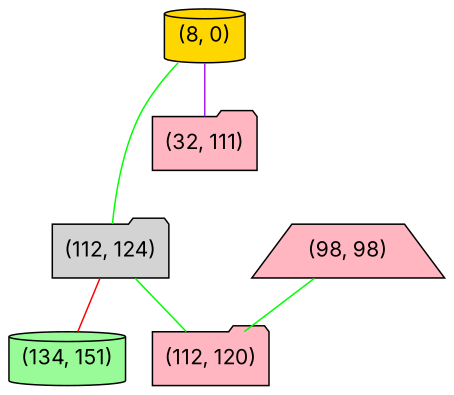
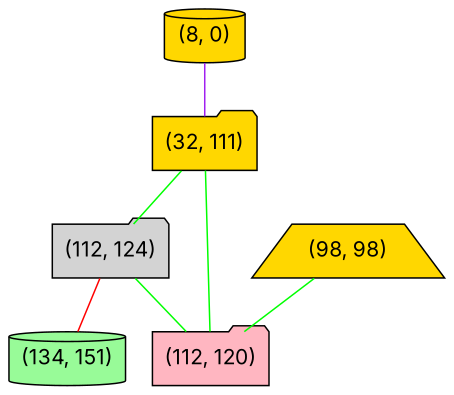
edge "(8, 0)" -- "(112, 124)": now "(32, 111)" -- "(112, 124)"
node "(32, 111)": fillcolor lightpink -> gold
edge "(32, 111)" -- "(112, 120)": added
node "(98, 98)": fillcolor lightpink -> gold
